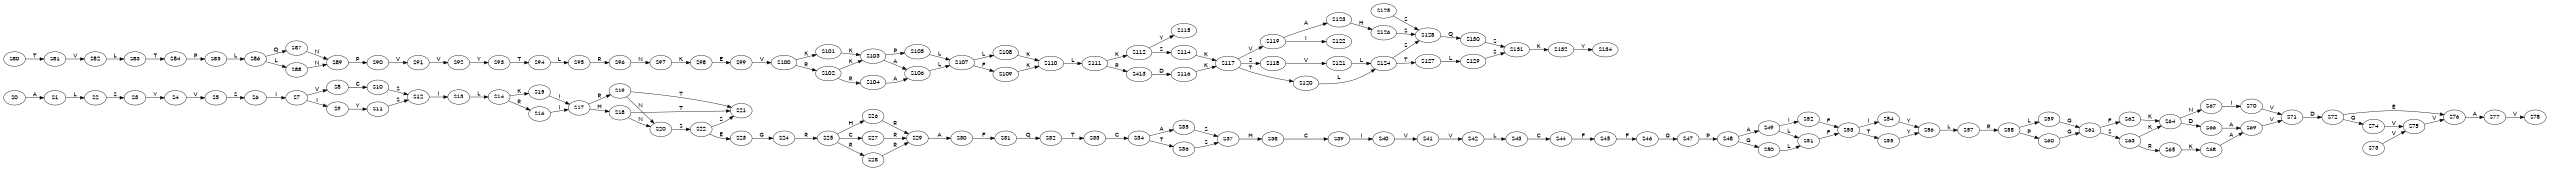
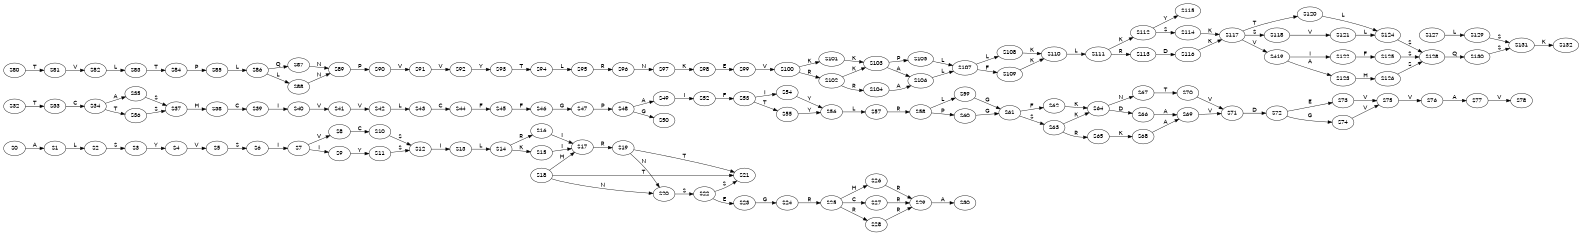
node "S119": label "S119" -> "S419"
node "S134": removed
edge "S122" -> "S125": added, label "F"
edge "S124" -> "S127": removed, label "T"
node "S413": label "S413" -> "S113"
edge "S67" -> "S70": label "I" -> "T"
edge "S17" -> "S18": reversed
edge "S72" -> "S76": now "S72" -> "S73"
node "S31": removed
node "S51": removed
